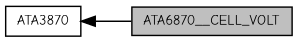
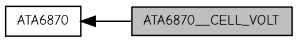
node "ATA3870": label "ATA3870" -> "ATA6870"
